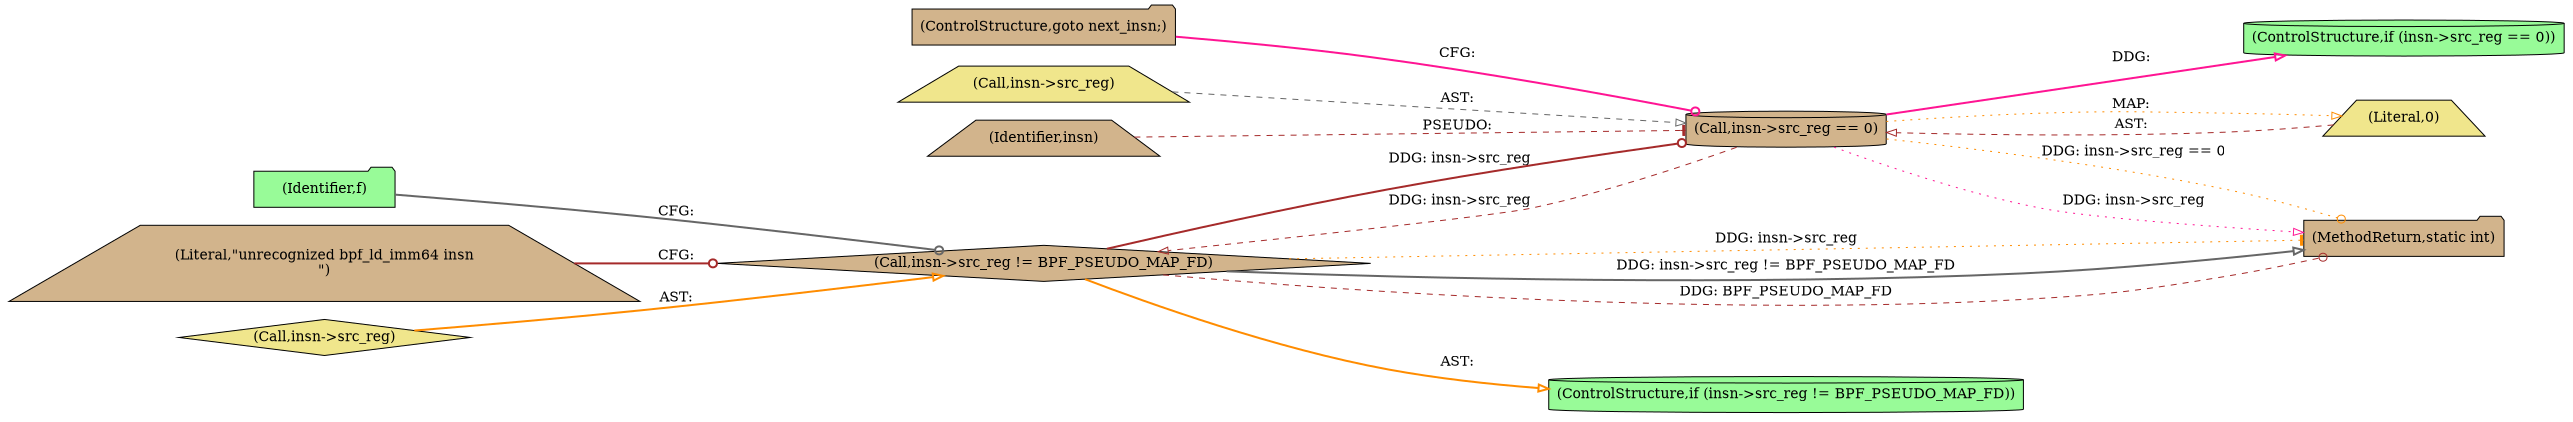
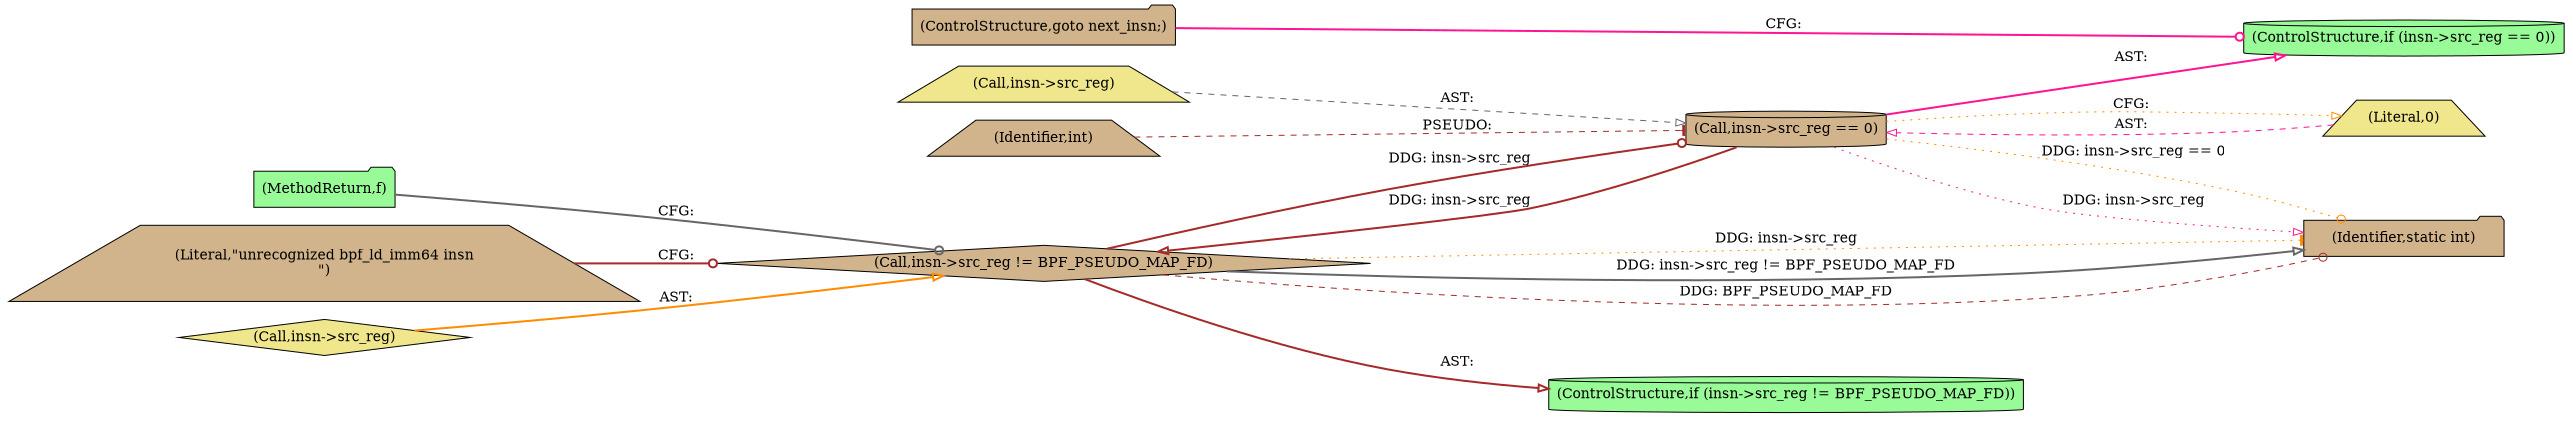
edge "(Call,insn->src_reg == 0)" -> "(ControlStructure,if (insn->src_reg == 0))": label "DDG: " -> "AST: "
edge "(ControlStructure,goto next_insn;)" -> "(Call,insn->src_reg == 0)": now "(ControlStructure,goto next_insn;)" -> "(ControlStructure,if (insn->src_reg == 0))"
edge "(Call,insn->src_reg == 0)" -> "(Literal,0)": label "MAP: " -> "CFG: "
edge "(Literal,0)" -> "(Call,insn->src_reg == 0)": color brown -> deeppink
node "(Identifier,insn)": label "(Identifier,insn)" -> "(Identifier,int)"
node "(Identifier,f)": label "(Identifier,f)" -> "(MethodReturn,f)"
edge "(Call,insn->src_reg == 0)" -> "(Call,insn->src_reg != BPF_PSEUDO_MAP_FD)": style dashed -> bold
node "(MethodReturn,static int)": label "(MethodReturn,static int)" -> "(Identifier,static int)"
edge "(Call,insn->src_reg != BPF_PSEUDO_MAP_FD)" -> "(ControlStructure,if (insn->src_reg != BPF_PSEUDO_MAP_FD))": color darkorange -> brown
